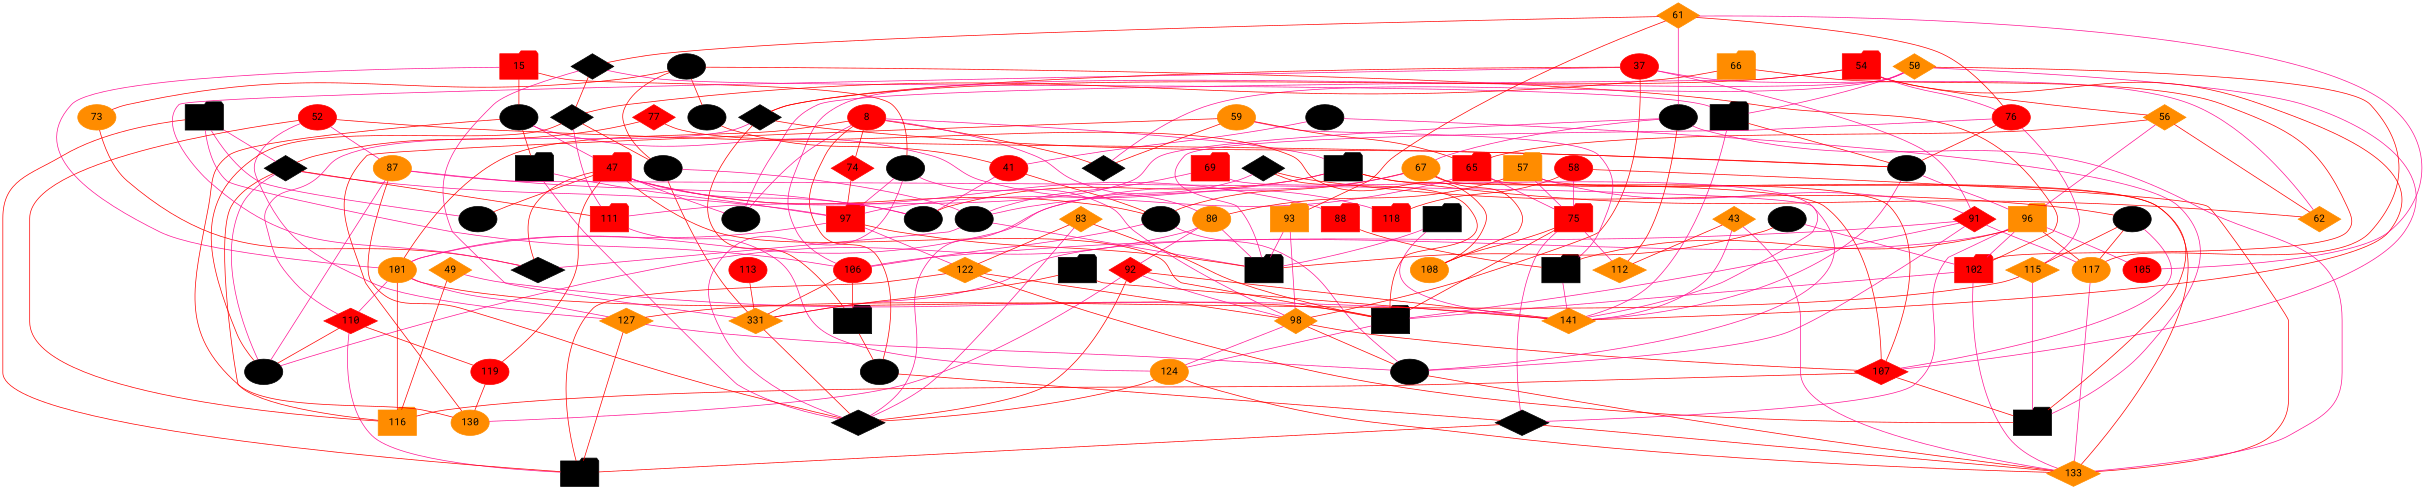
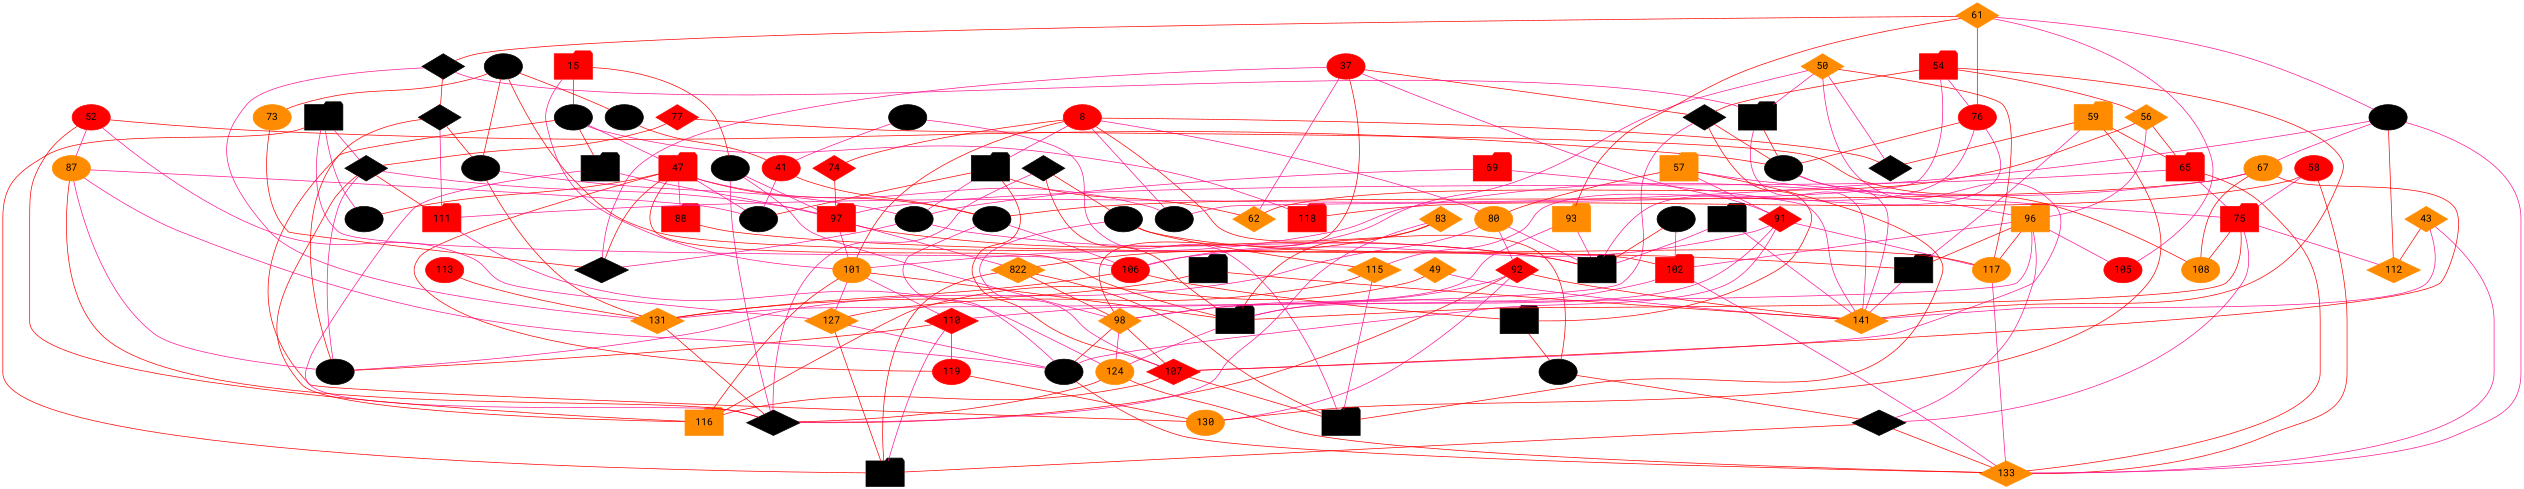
node "66": removed
node "59": shape ellipse -> folder
node "122": label "122" -> "822"
node "331": label "331" -> "131"
